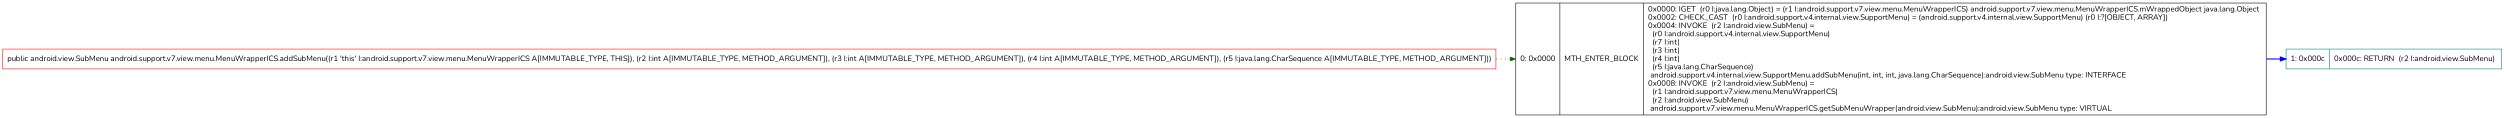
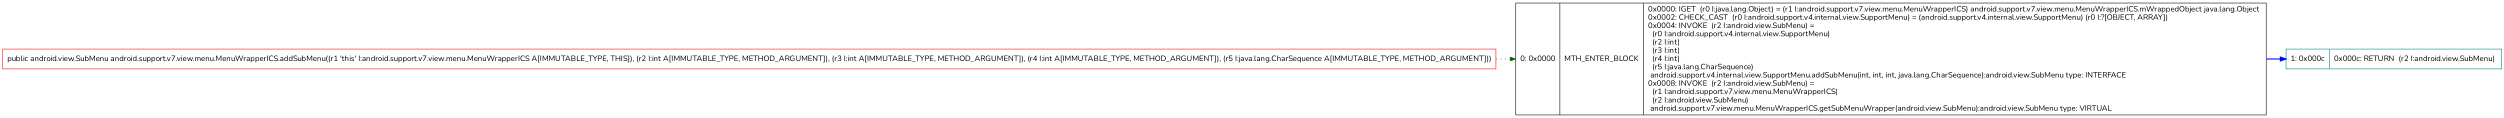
node "0: 0x0000": text "(r7 I:int)" -> "(r2 I:int)"
